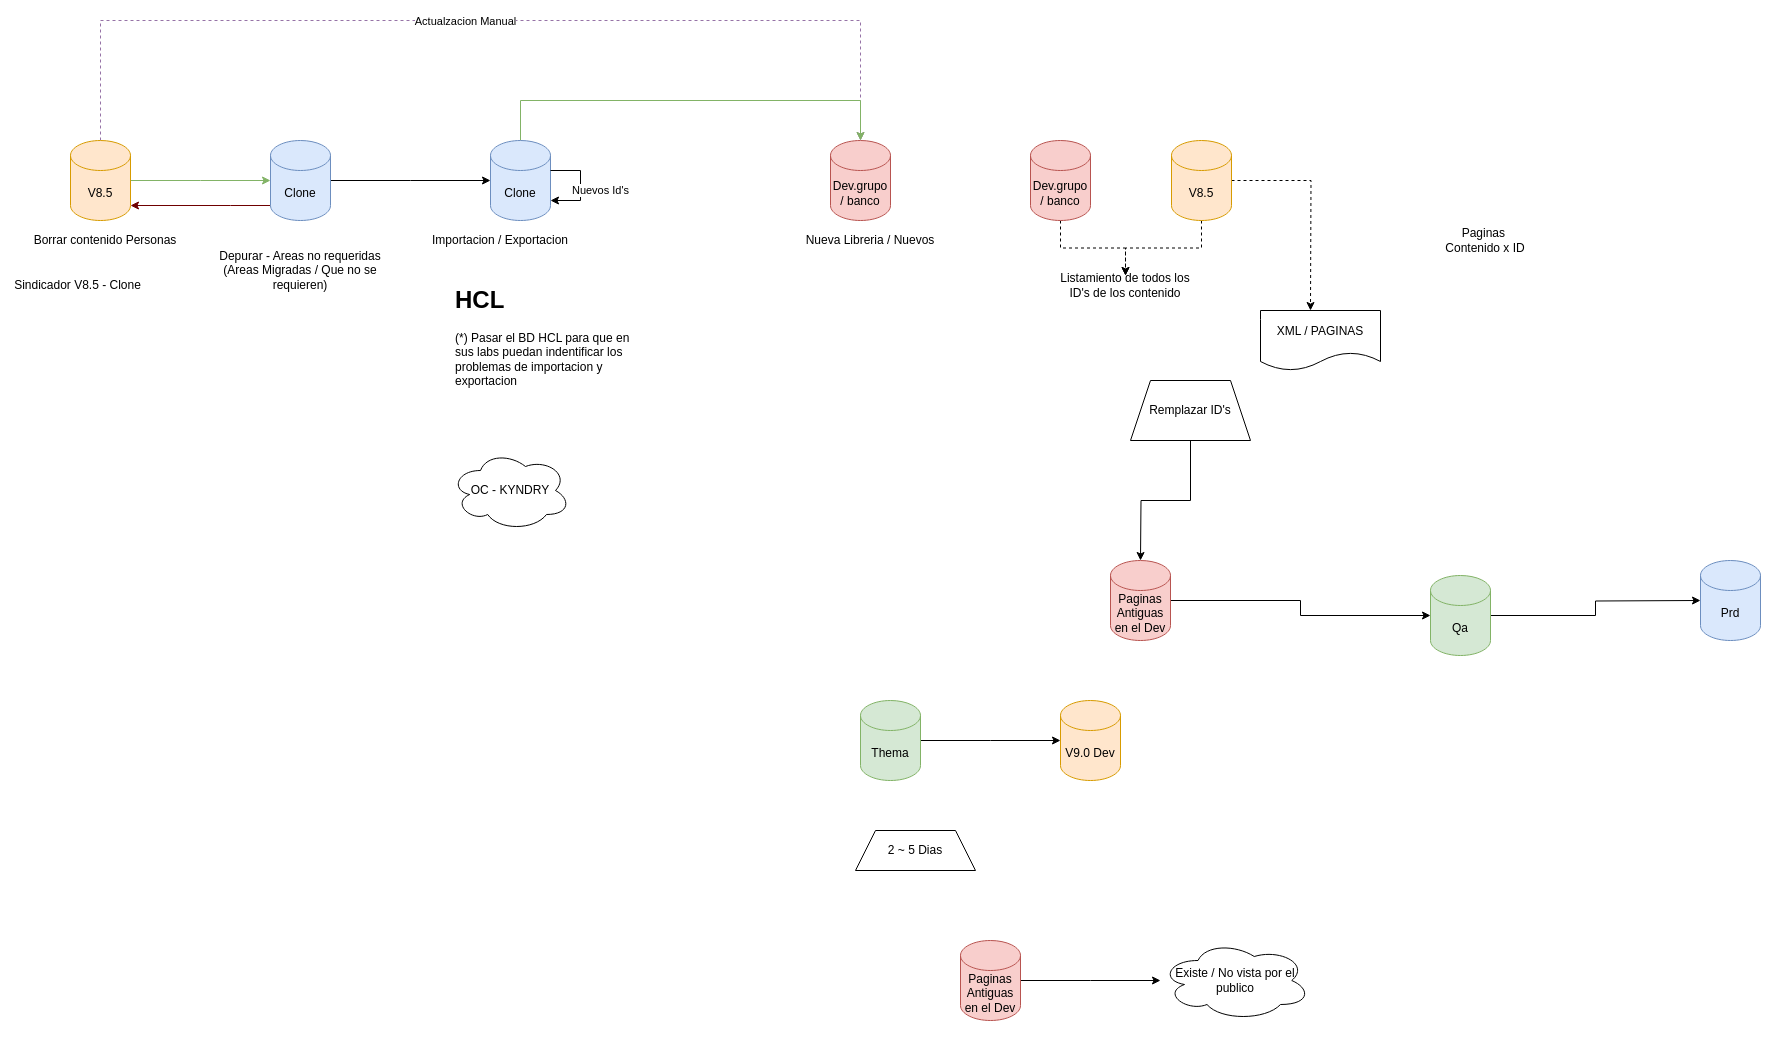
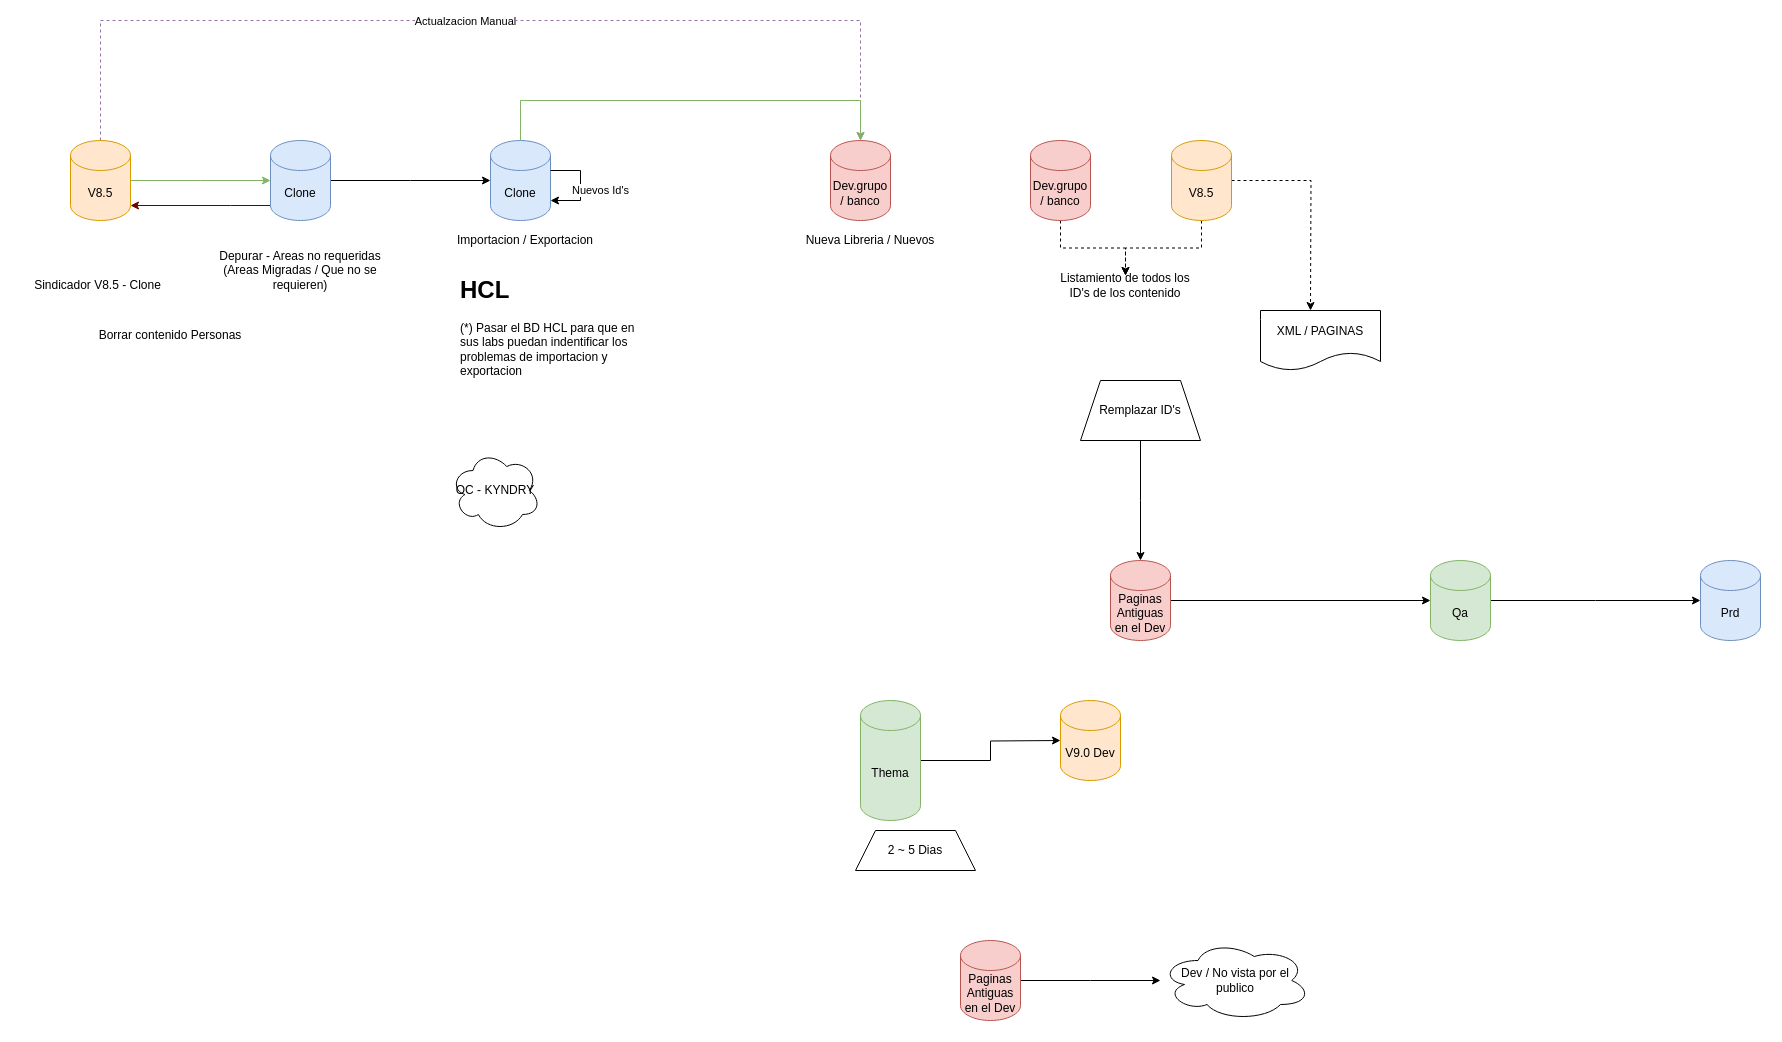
node "Borrar contenido Personas": moved (106, 241) -> (171, 336)
node "Importacion / Exportacion": moved (501, 241) -> (526, 241)
node "Paginas Contenido x ID": removed
node "Sindicador V8.5 - Clone": moved (78, 286) -> (98, 286)
node "HCL (*) Pasar el BD HCL para que en sus labs puedan indentificar los problemas de importacion y exportacion": moved (546, 341) -> (551, 331)
node "Remplazar ID's": moved (1191, 411) -> (1141, 411)
node "OC - KYNDRY": size 120x80 -> 90x80
node "Qa": moved (1461, 616) -> (1461, 601)
node "Thema": size 60x80 -> 60x120
node "Existe / No vista por el publico": label "Existe / No vista por el publico" -> "Dev / No vista por el publico"
